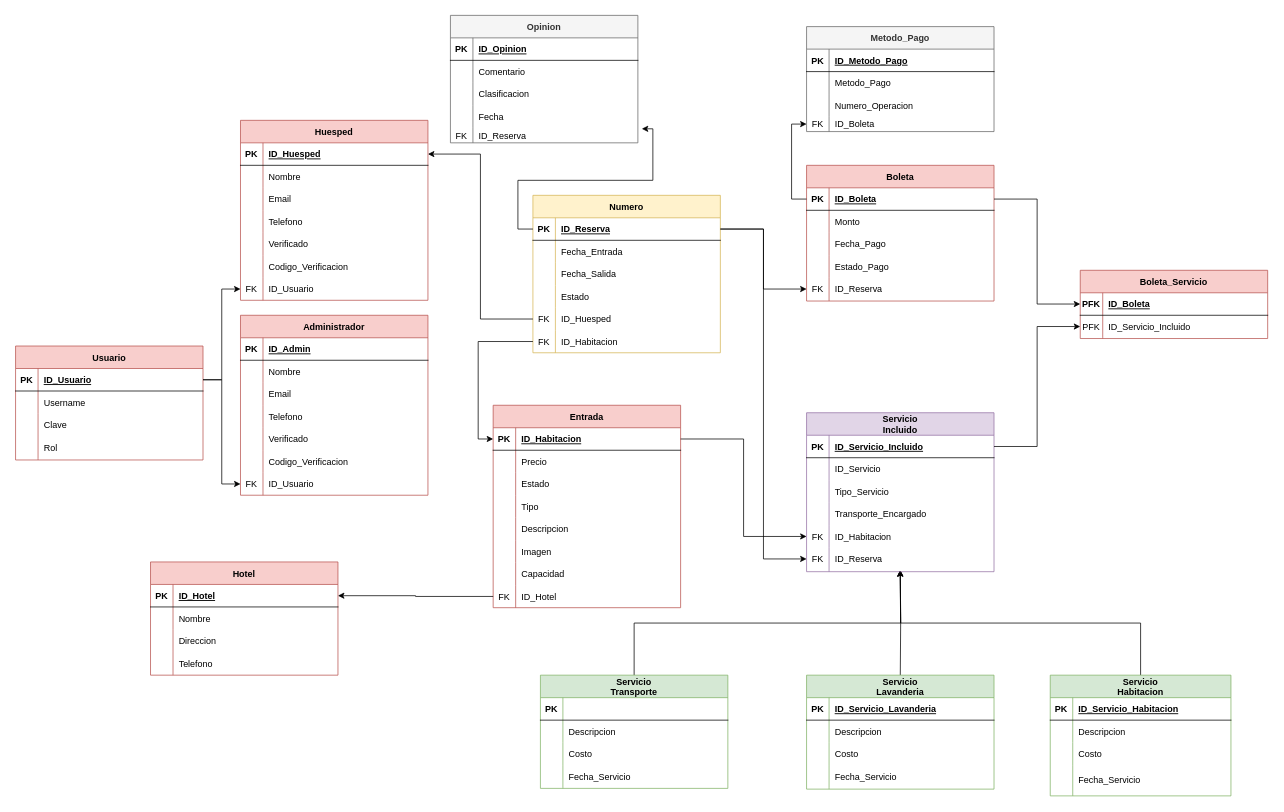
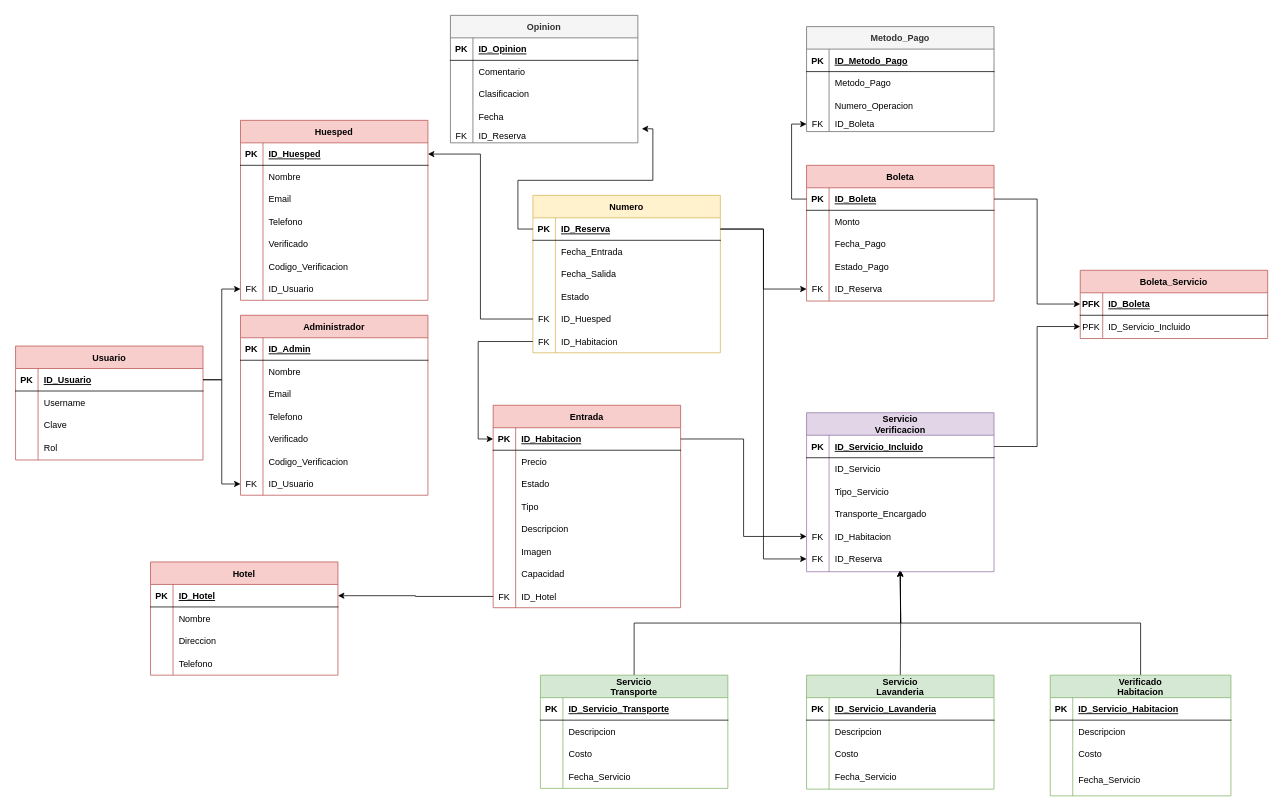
node "Servicio Incluido": label "Servicio Incluido" -> "Servicio Verificacion"
node "Servicio Habitacion": label "Servicio Habitacion" -> "Verificado Habitacion"
node "ID_Servicio_Transporte": added
